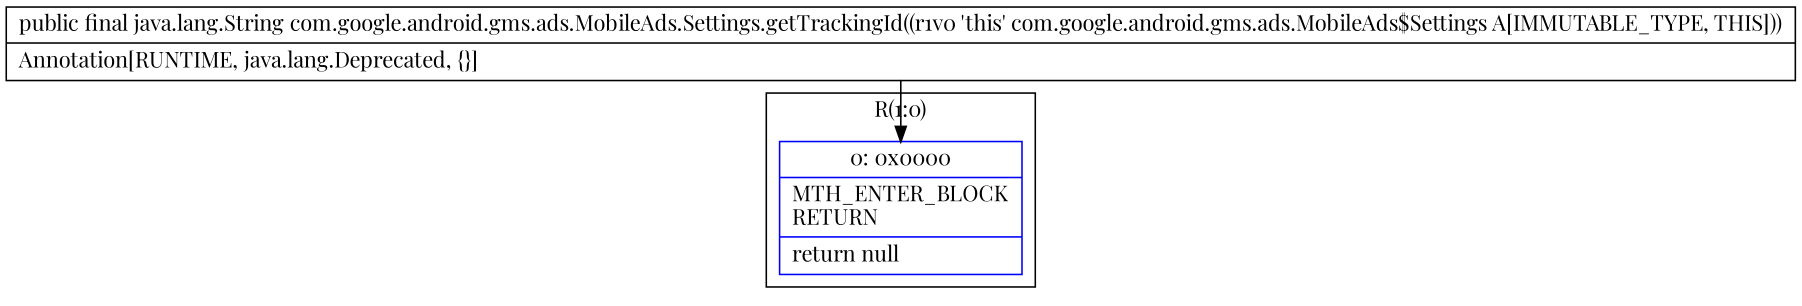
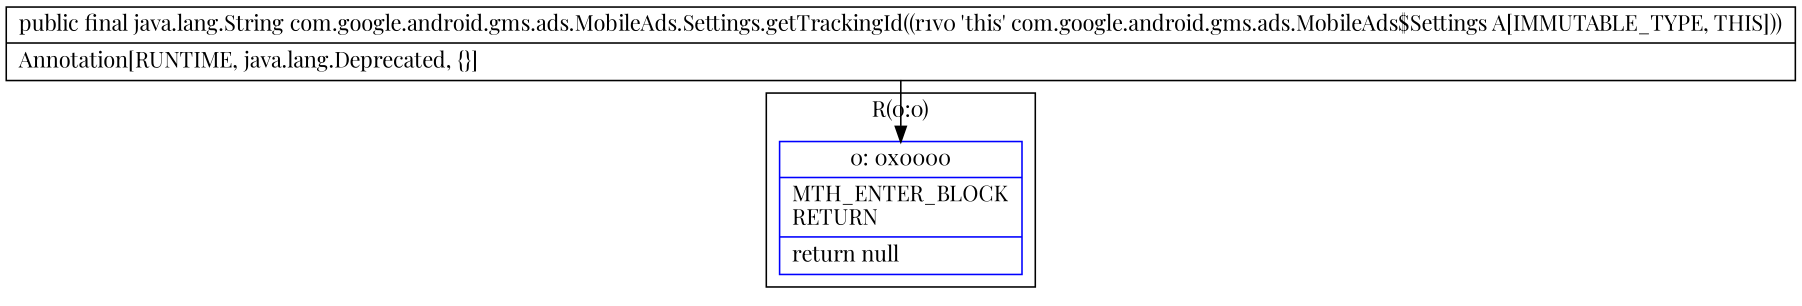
cluster "R(1:0)": label "R(1:0)" -> "R(0:0)"
